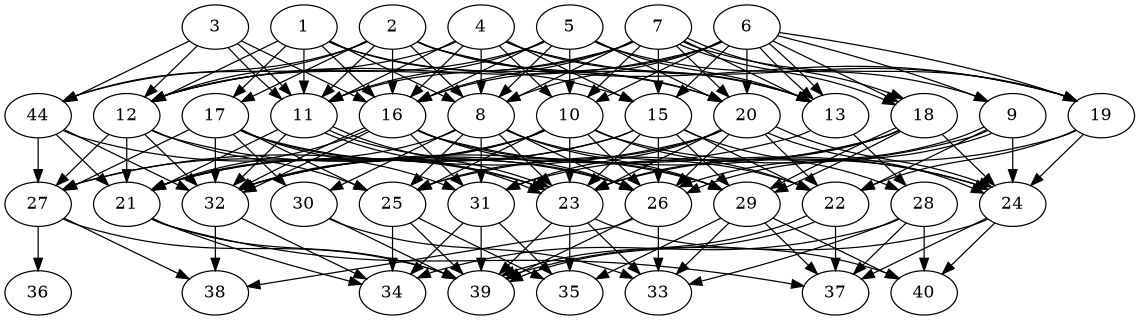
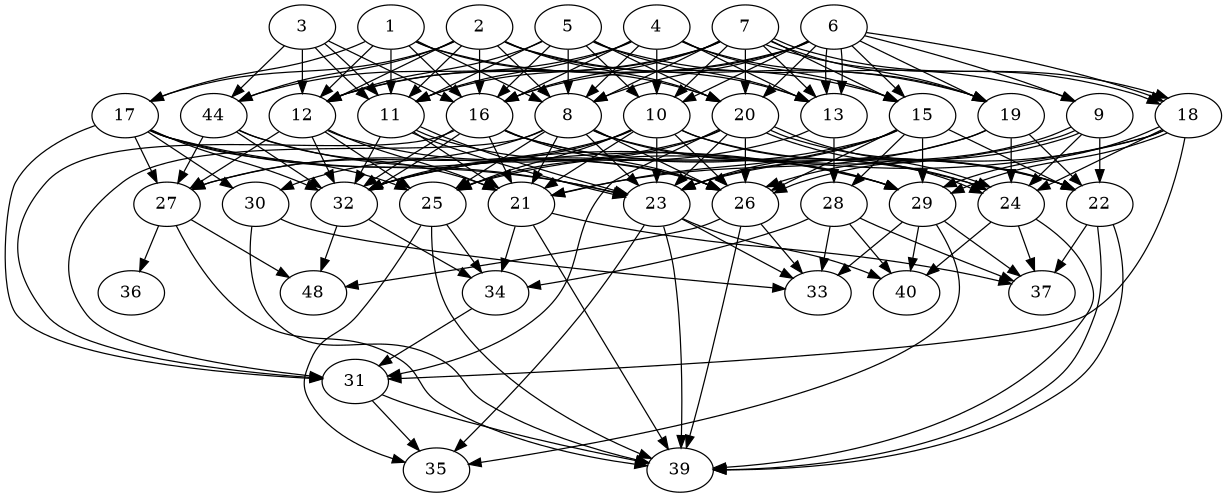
edge "19" -> "21": added
edge "31" -> "34": reversed
node "38": label "38" -> "48"
